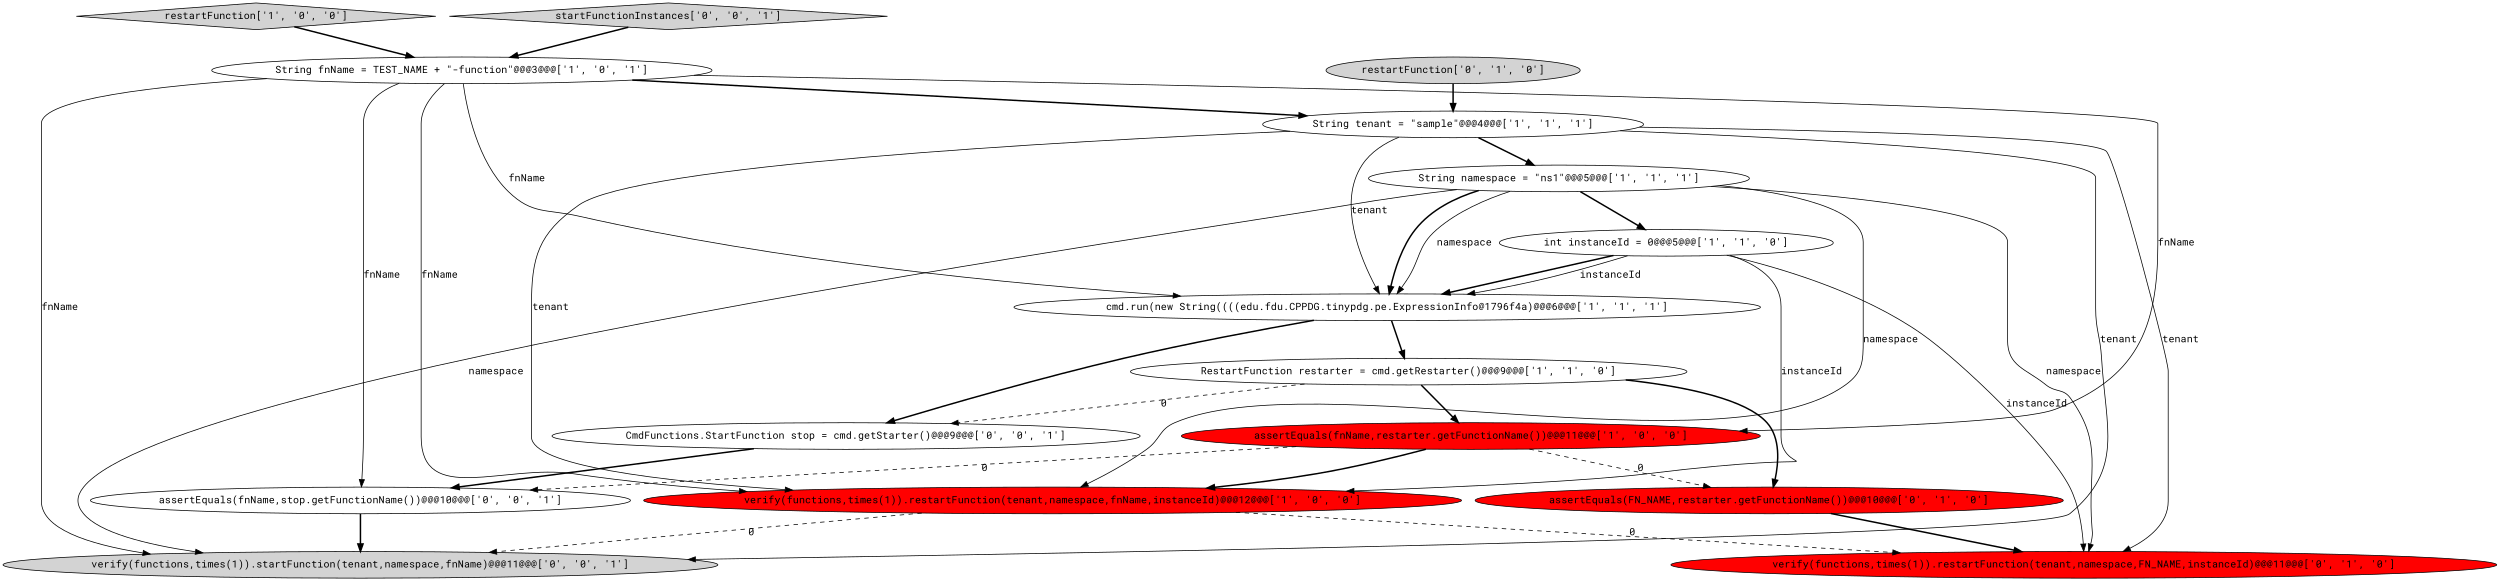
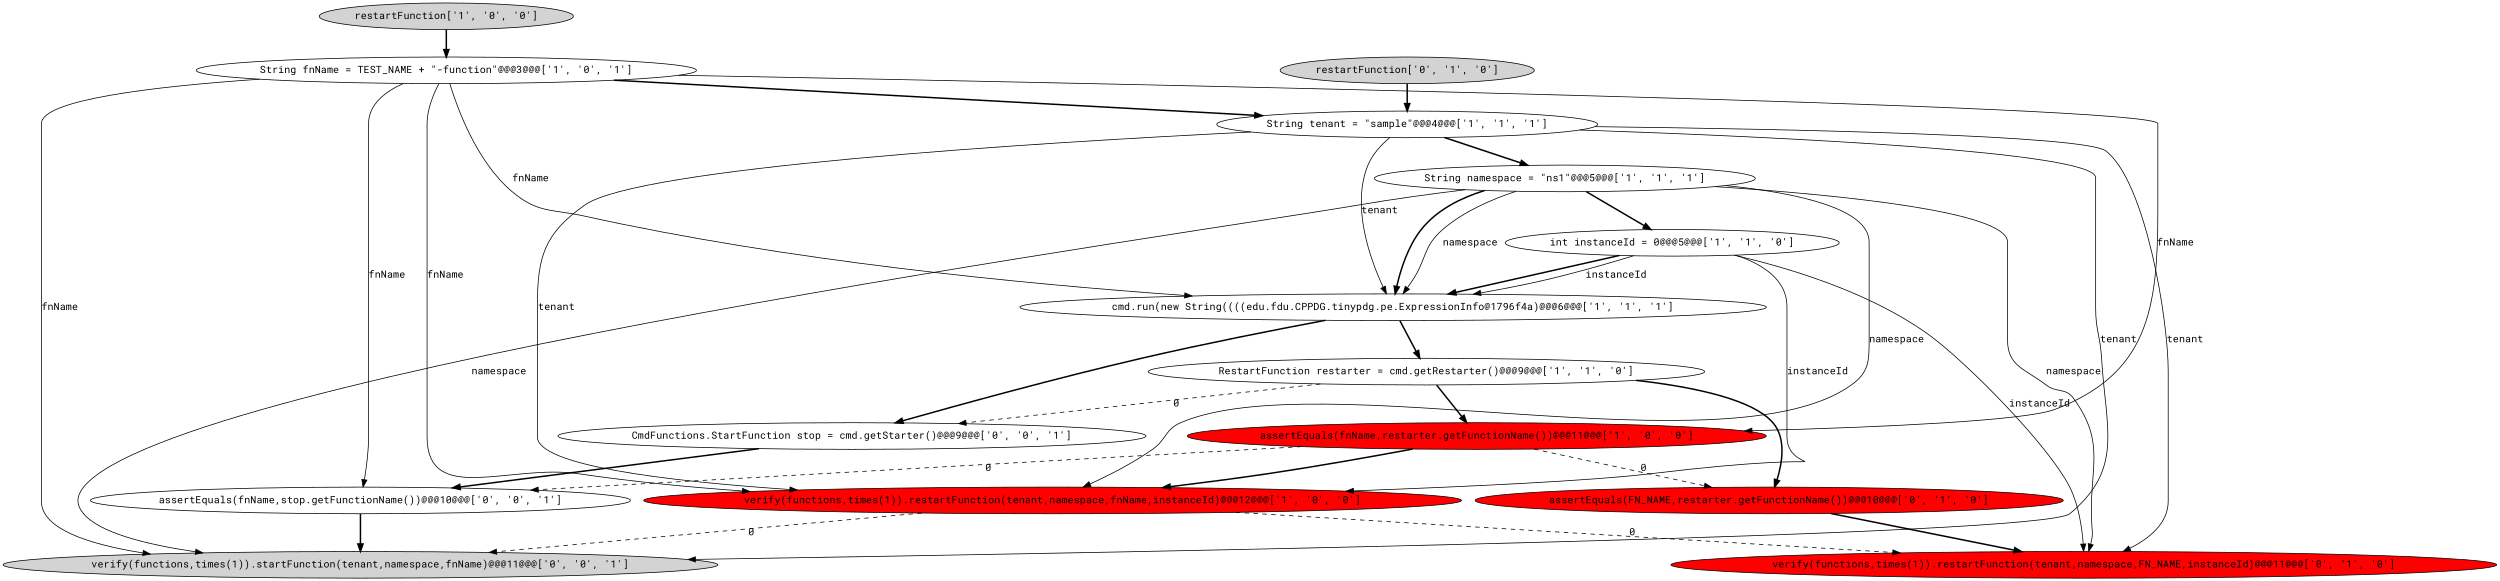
node "restartFunction['1', '0', '0']": shape diamond -> ellipse
node "startFunctionInstances['0', '0', '1']": removed
